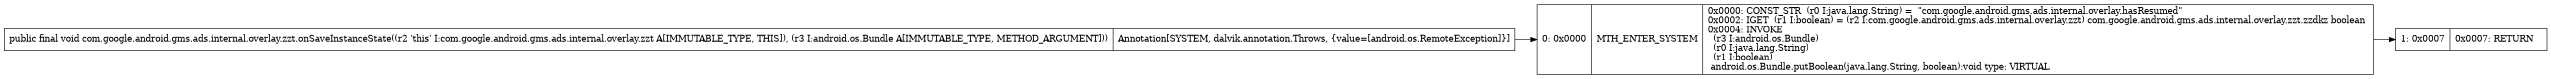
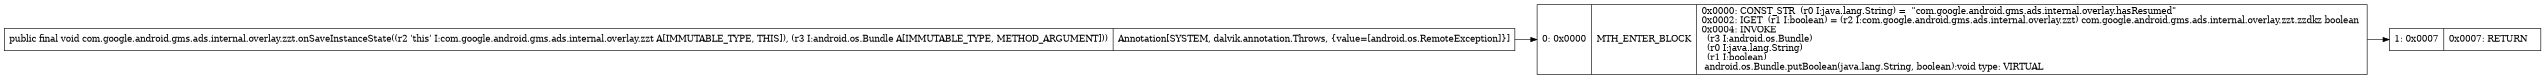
node "0: 0x0000": text "MTH_ENTER_SYSTEM" -> "MTH_ENTER_BLOCK"
